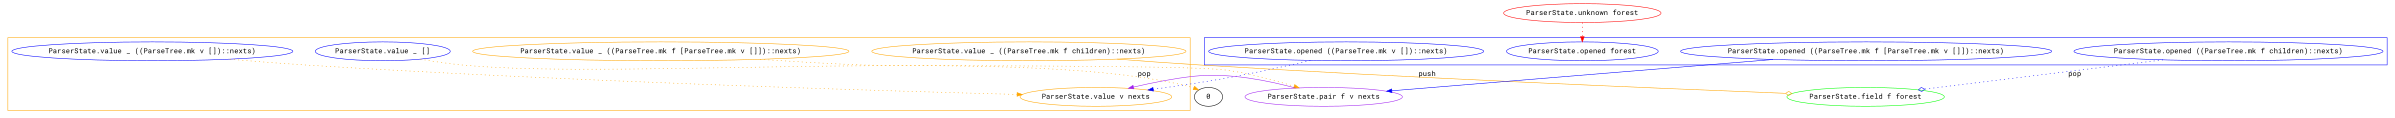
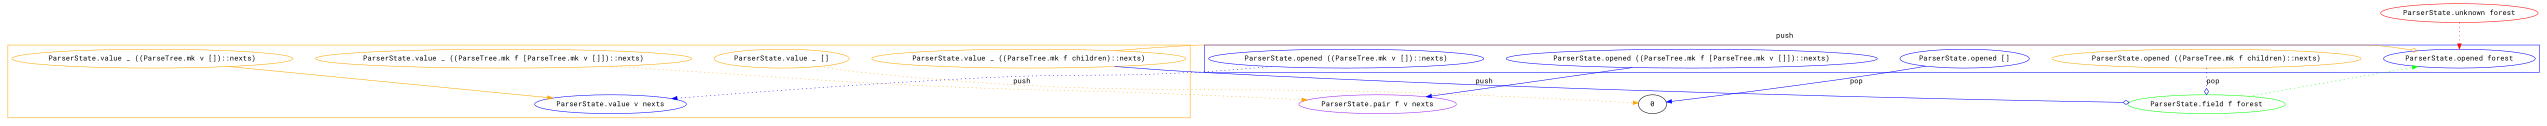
edge "ParserState.value _ ((ParseTree.mk f children)::nexts)" -> "ParserState.opened forest": added, label "push"
node "ParserState.value _ ((ParseTree.mk v [])::nexts)": color blue -> orange
node "ParserState.value _ []": color blue -> orange
node "ParserState.opened ((ParseTree.mk f children)::nexts)": color blue -> orange
node "ParserState.opened []": added
edge "ParserState.value _ []" -> "0": label "pop" -> "push"
edge "ParserState.pair f v nexts" -> "ParserState.value v nexts": removed
edge "ParserState.value _ ((ParseTree.mk f children)::nexts)" -> "ParserState.field f forest": color orange -> blue
edge "ParserState.value _ ((ParseTree.mk v [])::nexts)" -> "ParserState.value v nexts": style dotted -> solid
edge "ParserState.field f forest" -> "ParserState.opened forest": added
node "ParserState.value v nexts": color orange -> blue
